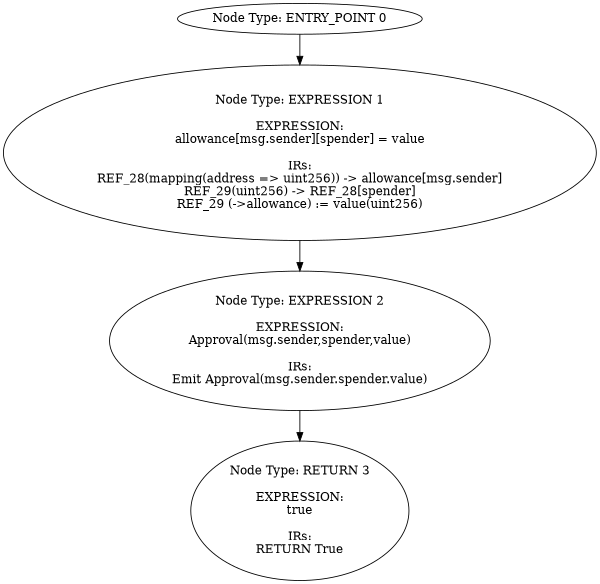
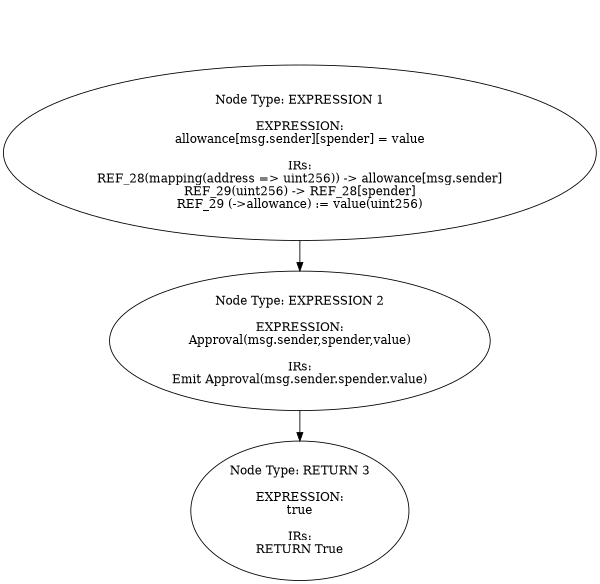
node "Node Type: ENTRY_POINT 0": removed
